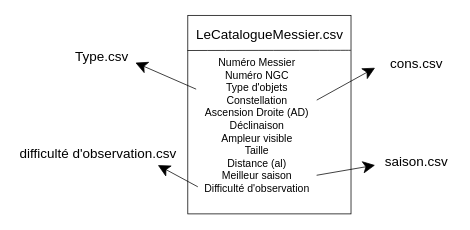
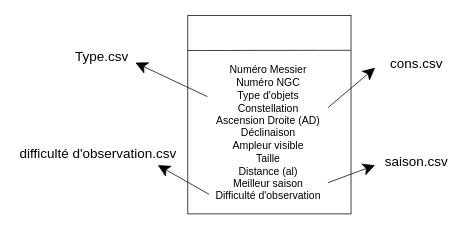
node "LeCatalogueMessier.csv": removed
node "Numéro MessierNuméro NGCType d'objetsConstellationAscension Droite (AD)DéclinaisonAmpleur visibleTailleDistance (al)Meilleur saisonDifficulté d'observation": moved (257, 126) -> (268, 133)
